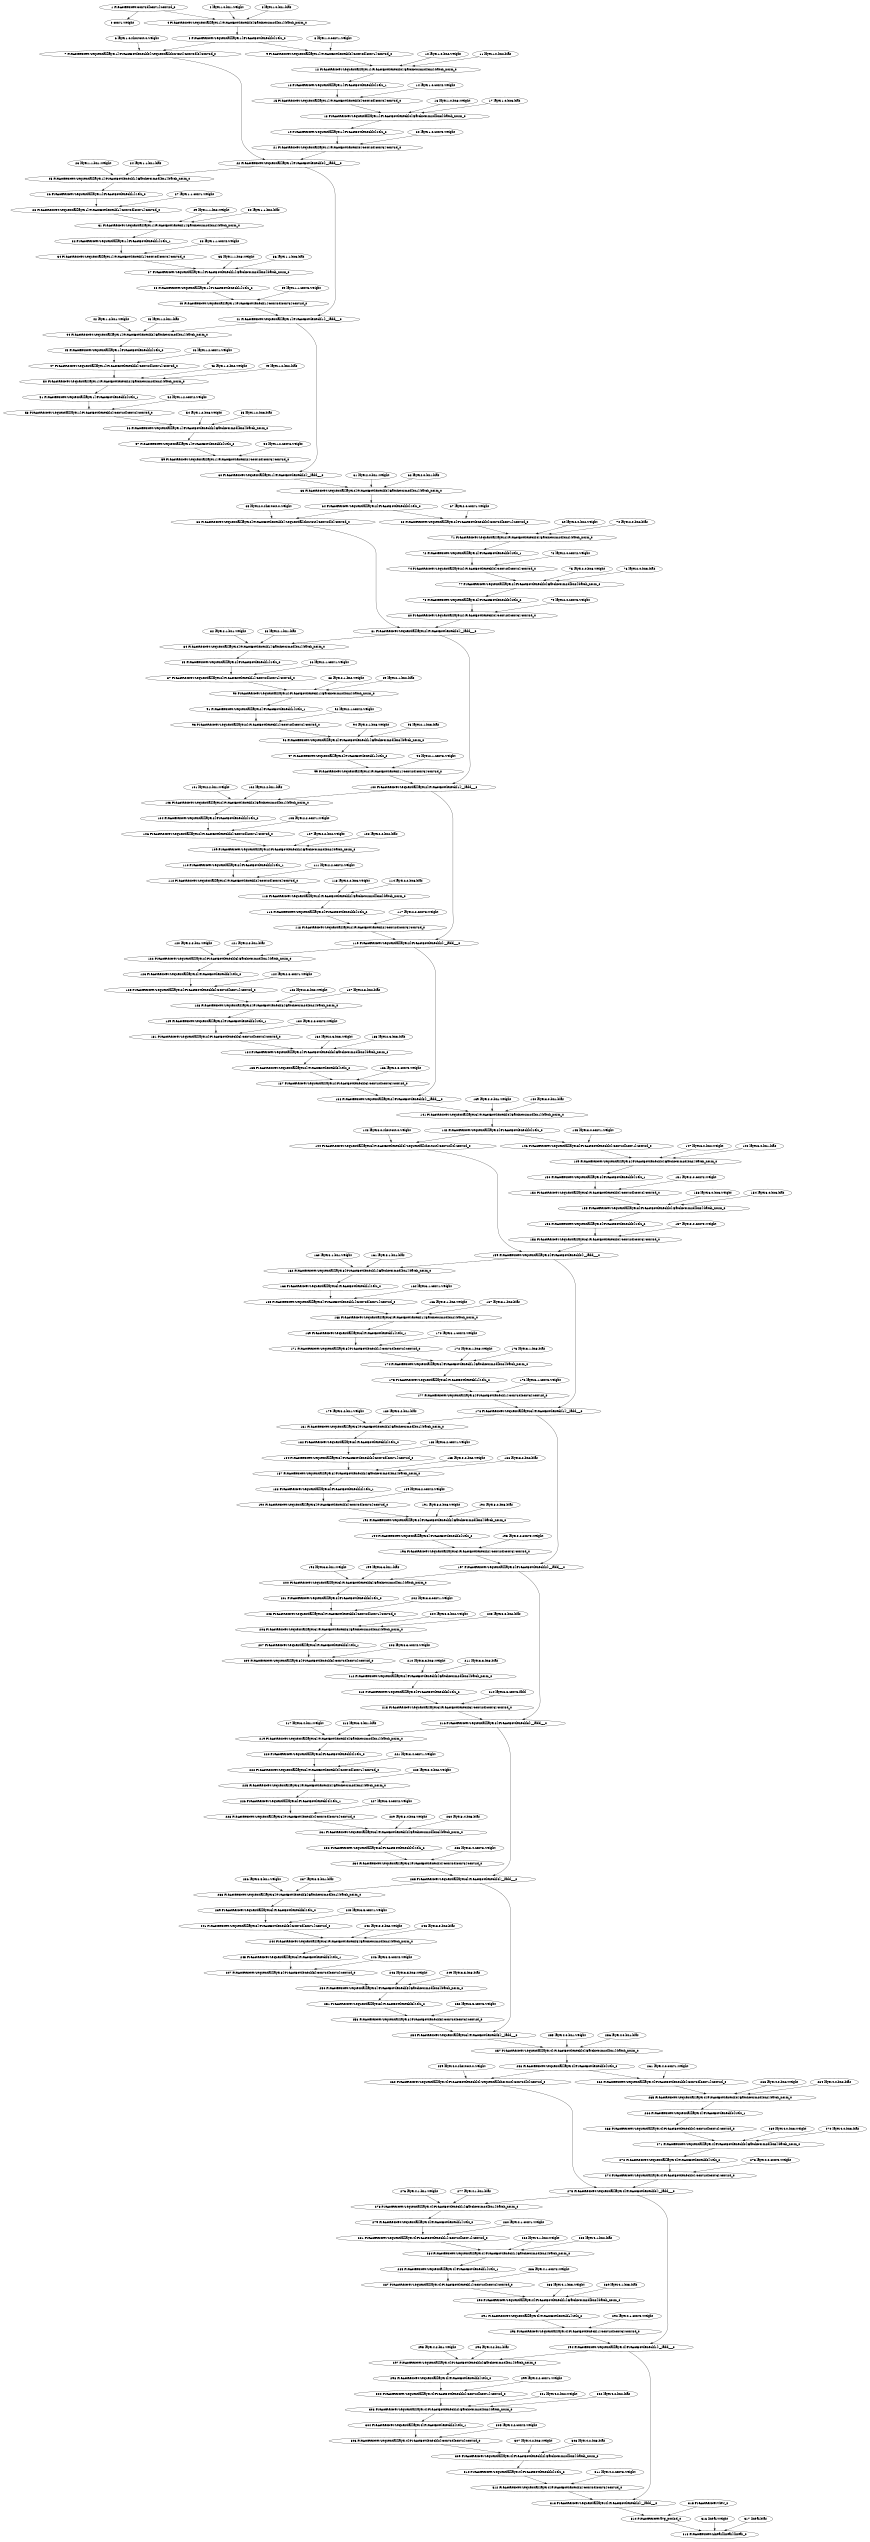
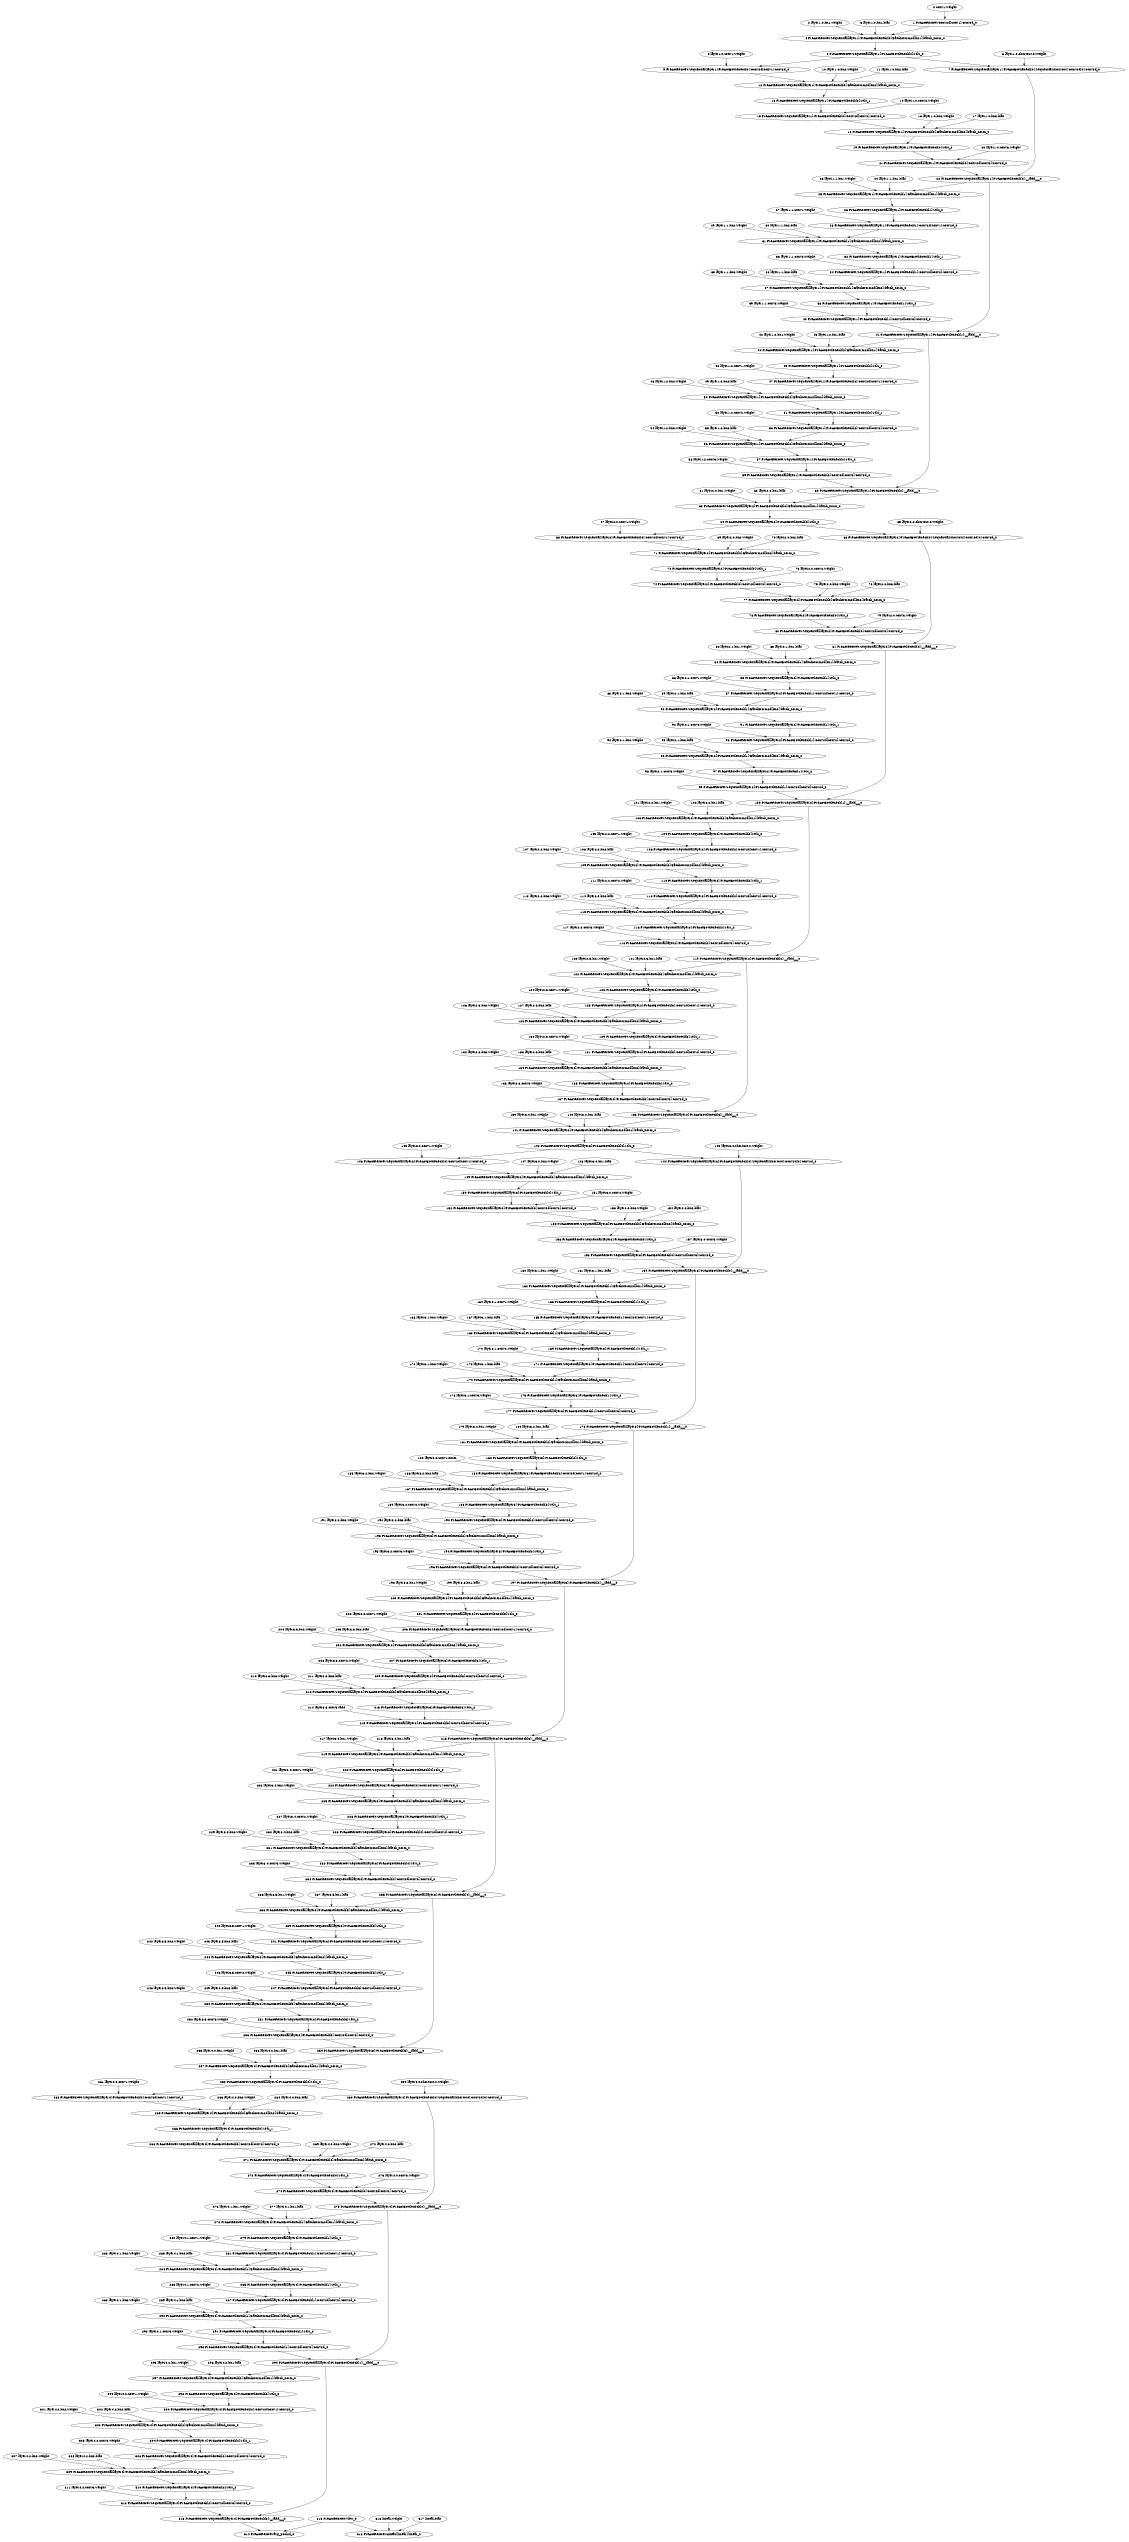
edge "1 PreActResNet/Conv2d[conv1]/conv2d_0" -> "0 conv1.weight": reversed
node "183 layer3.2.conv1.weight": label "183 layer3.2.conv1.weight" -> "183 layer3.2.conv1.norm"
edge "314 PreActResNet/avg_pool2d_0" -> "318 PreActResNet/Linear[linear]/linear_0": now "315 PreActResNet/view_0" -> "318 PreActResNet/Linear[linear]/linear_0"
